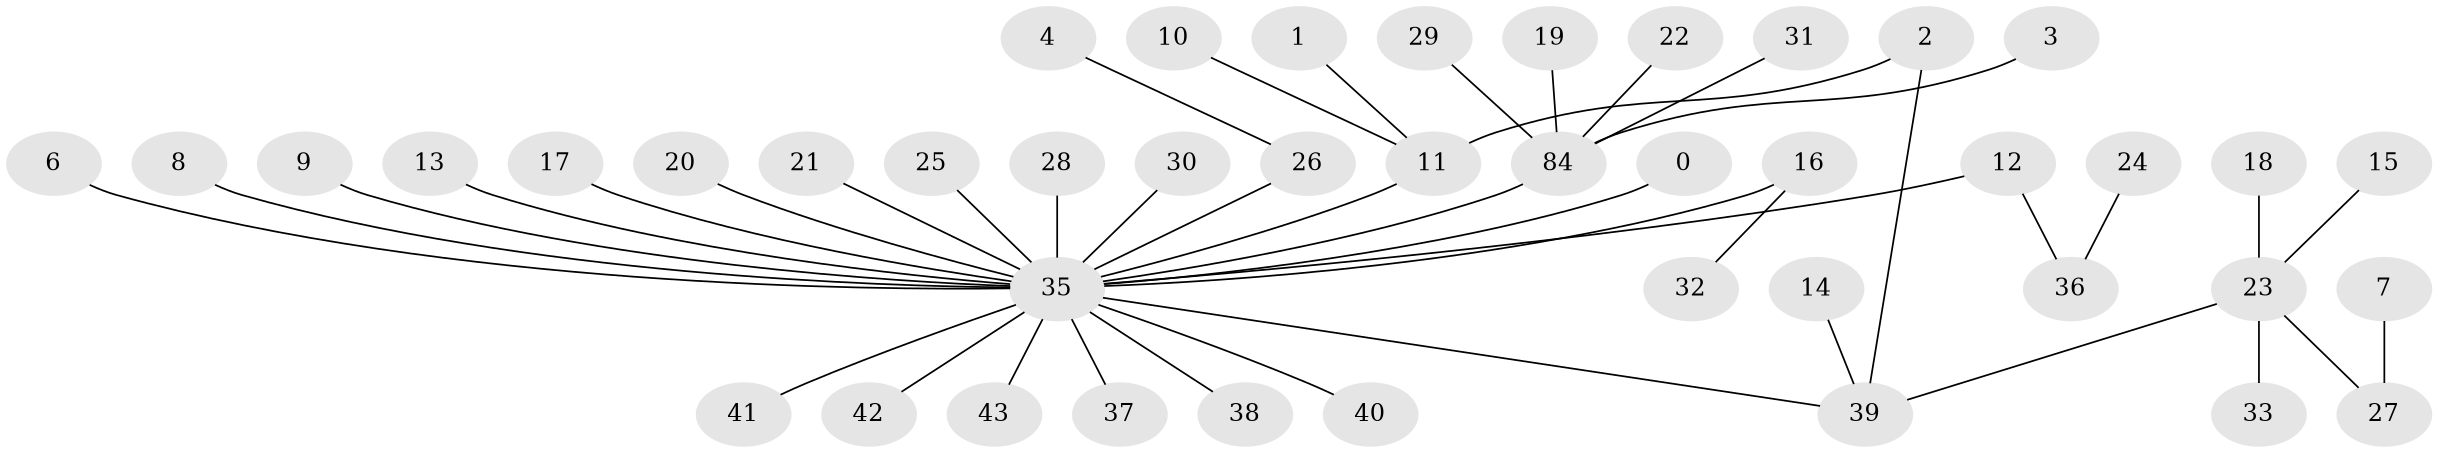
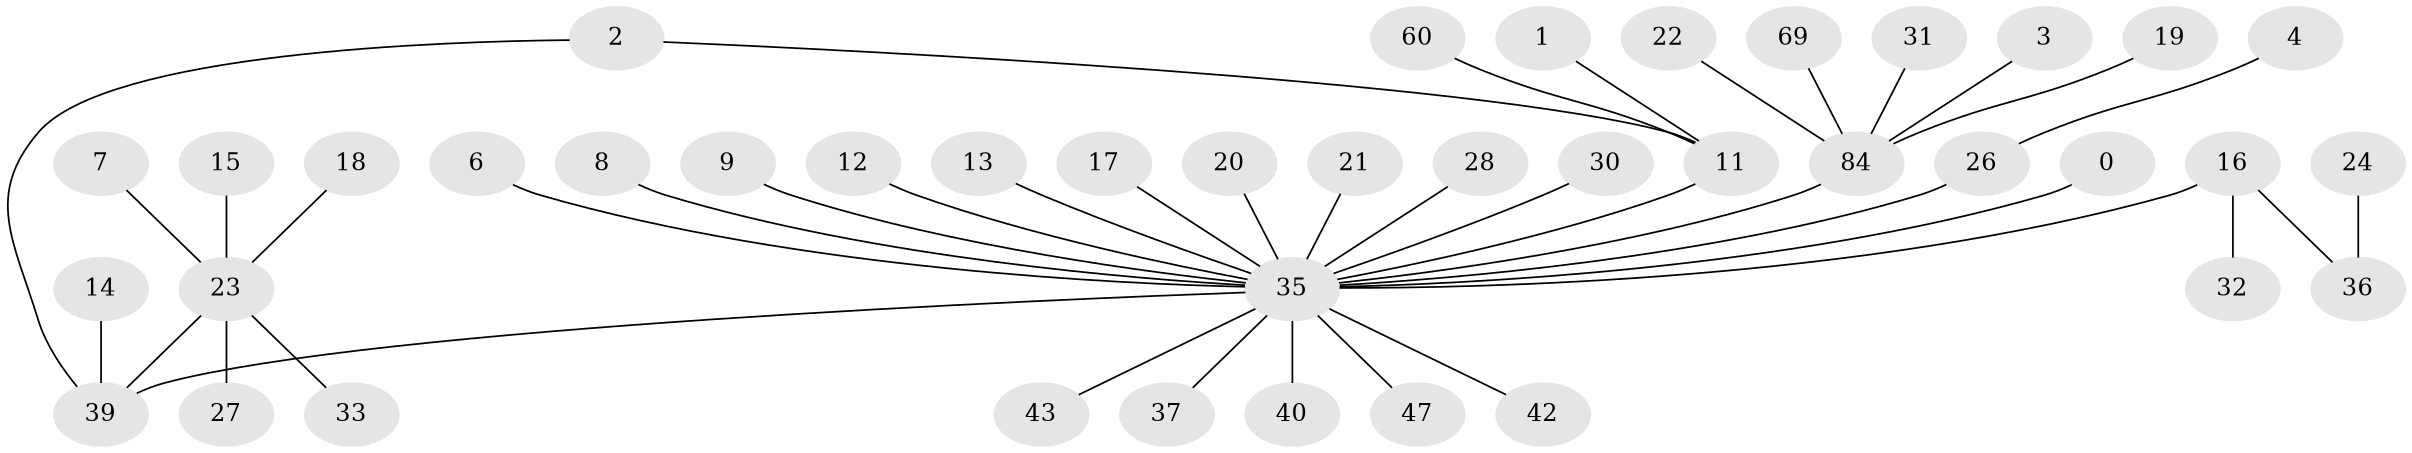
node "10": label "10" -> "60"
node "29": label "29" -> "69"
node "25": removed
edge "12" -- "36": now "16" -- "36"
edge "7" -- "27": now "7" -- "23"
node "41": label "41" -> "47"
node "38": removed
